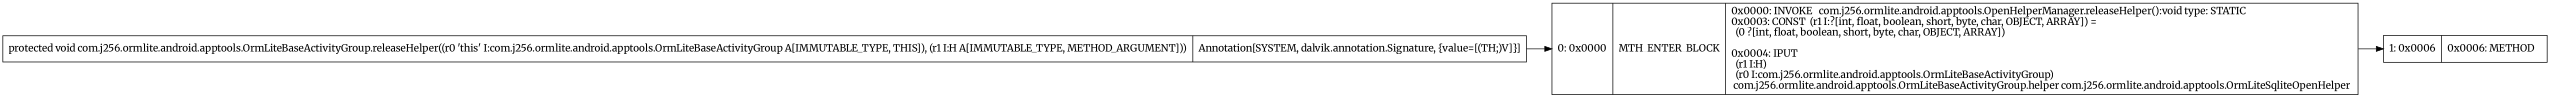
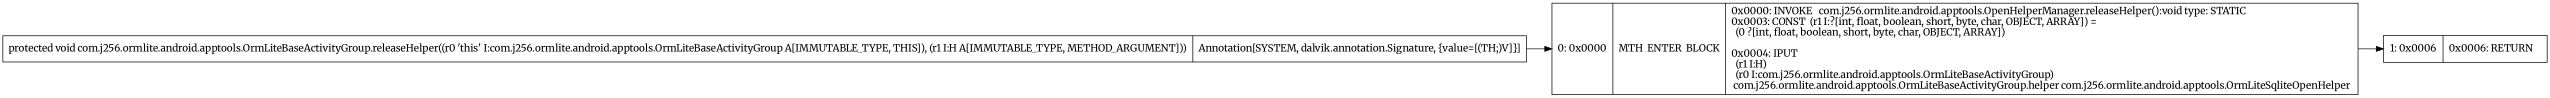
node "1: 0x0006": text "0x0006: METHOD" -> "0x0006: RETURN"
